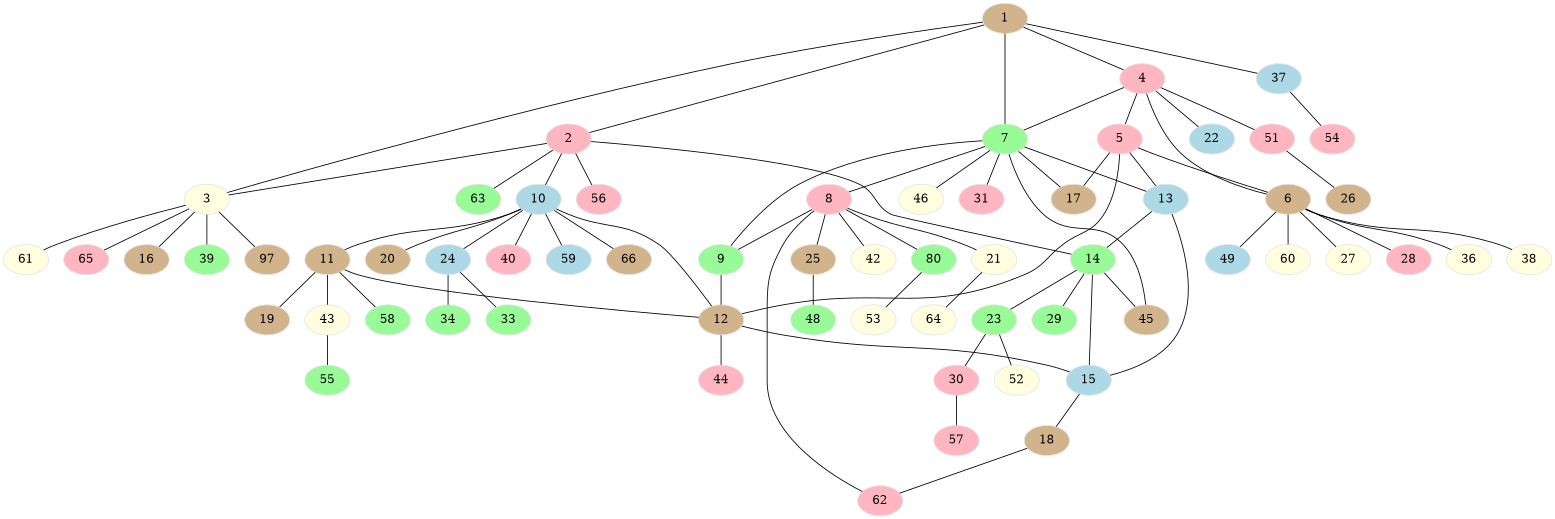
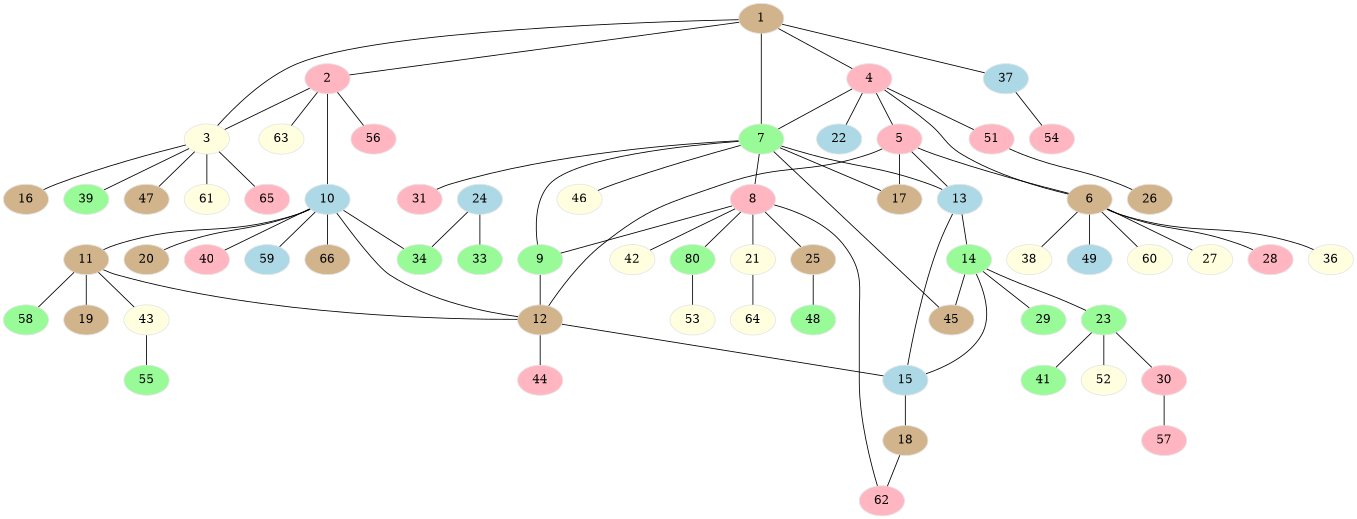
edge "2" -- "14": removed
node "63": fillcolor palegreen -> lightyellow
edge "10" -- "24": now "10" -- "34"
node "97": label "97" -> "47"
node "41": added
